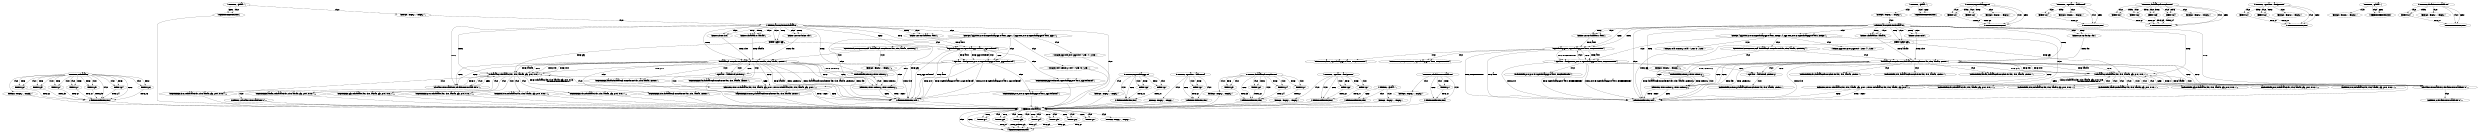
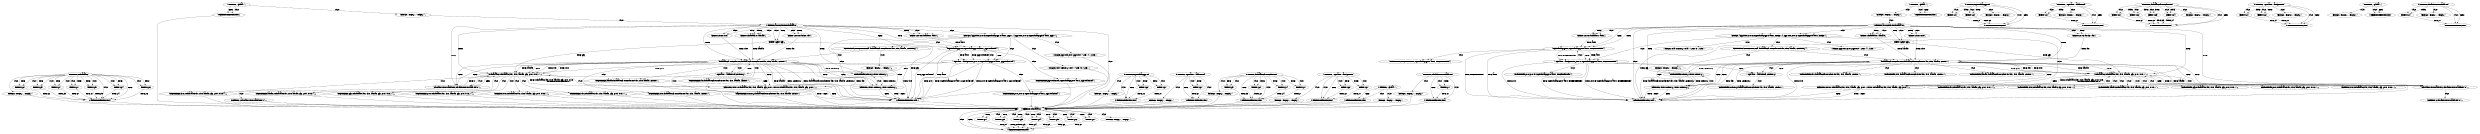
node "(IDENTIFIER,attrs,__get_dma_pgprot(attrs, PAGE_KERNEL))": removed
